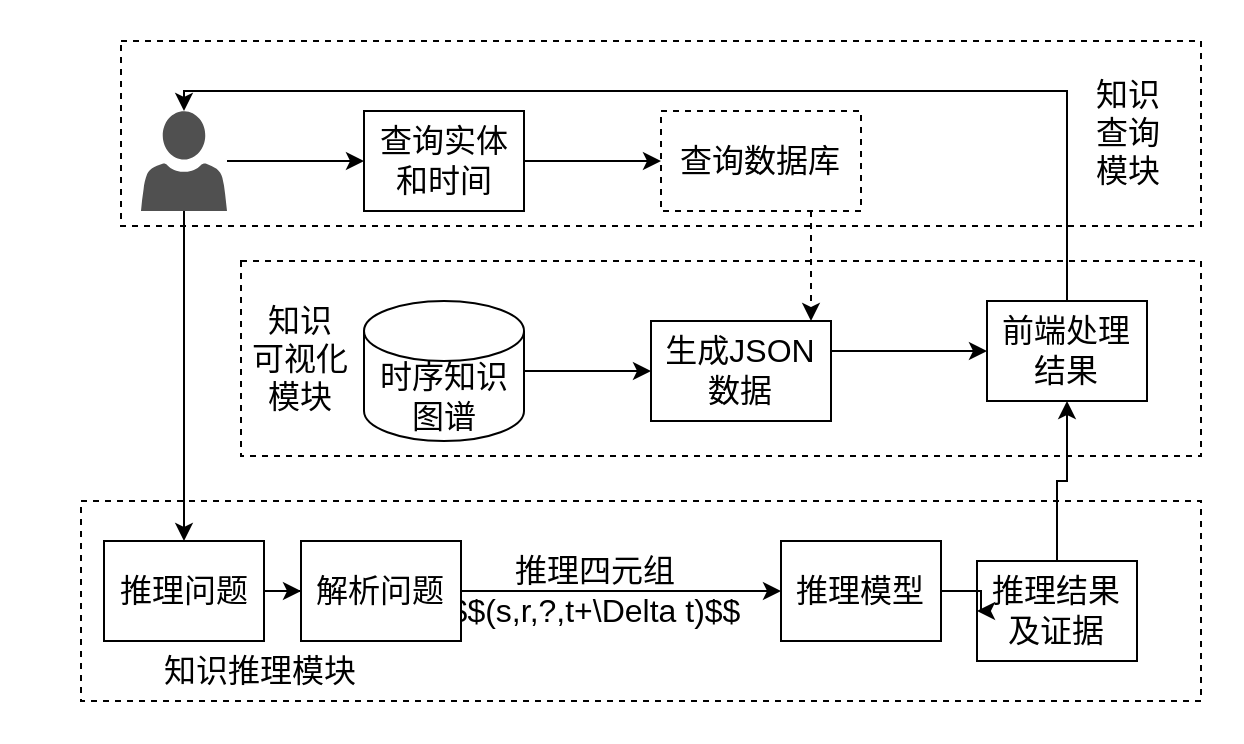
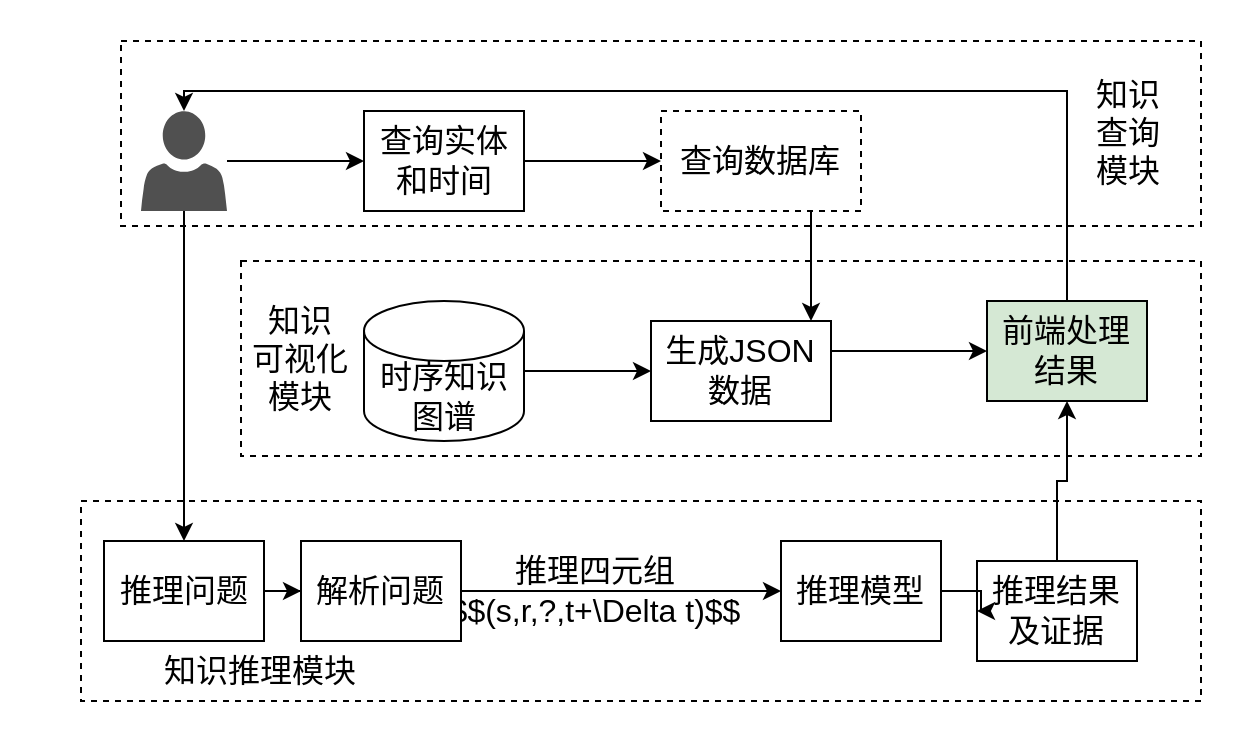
edge "查询数据库" -> "生成JSON数据": style dashed -> solid
node "前端处理结果": fillcolor #ffffff -> #d5e8d4
